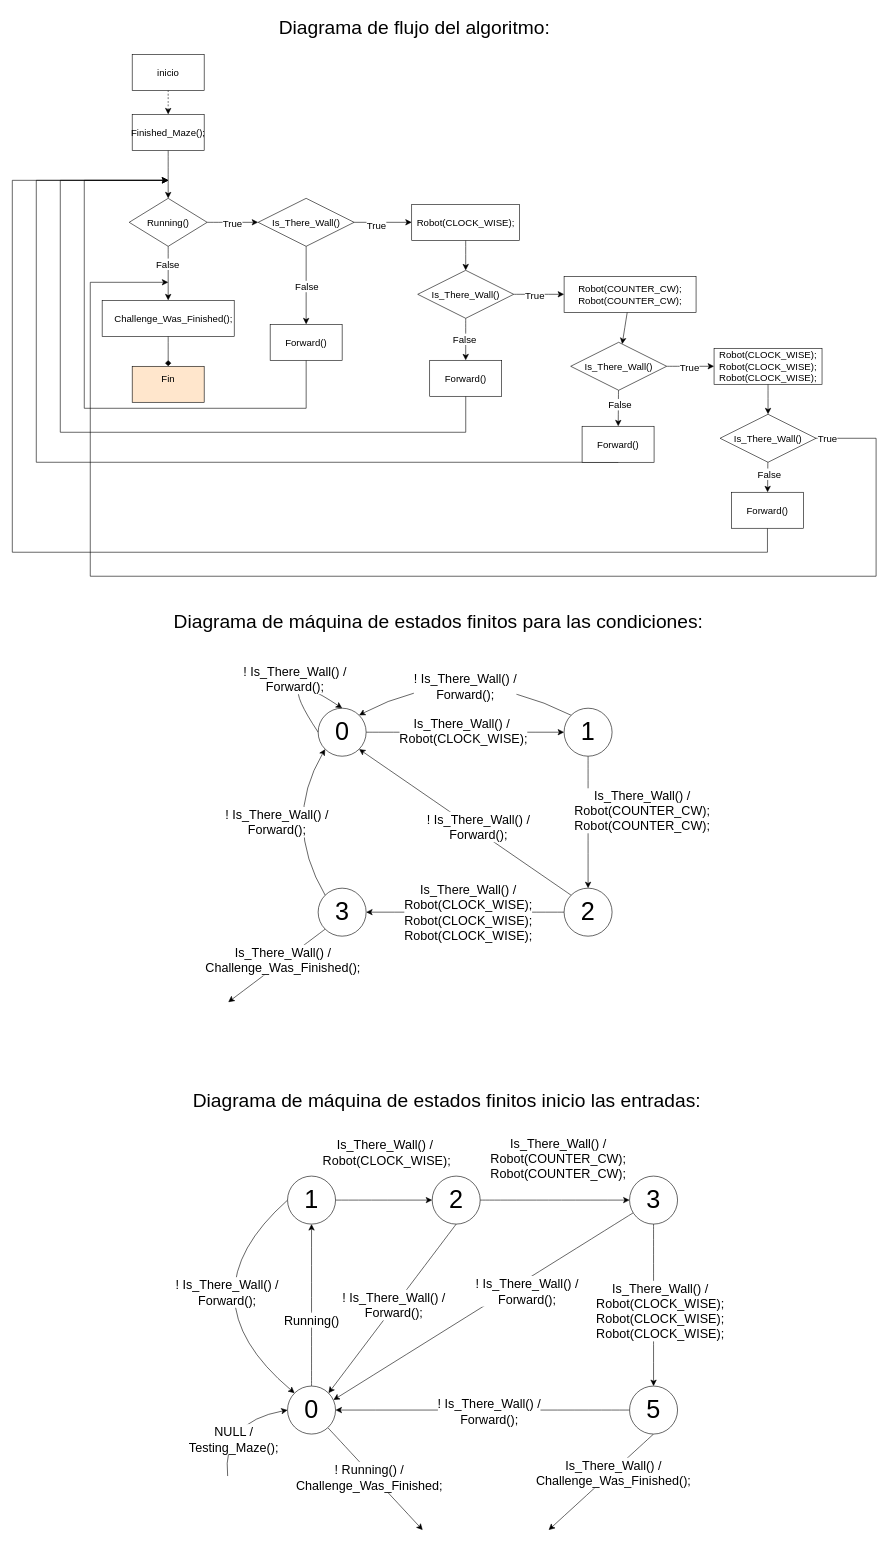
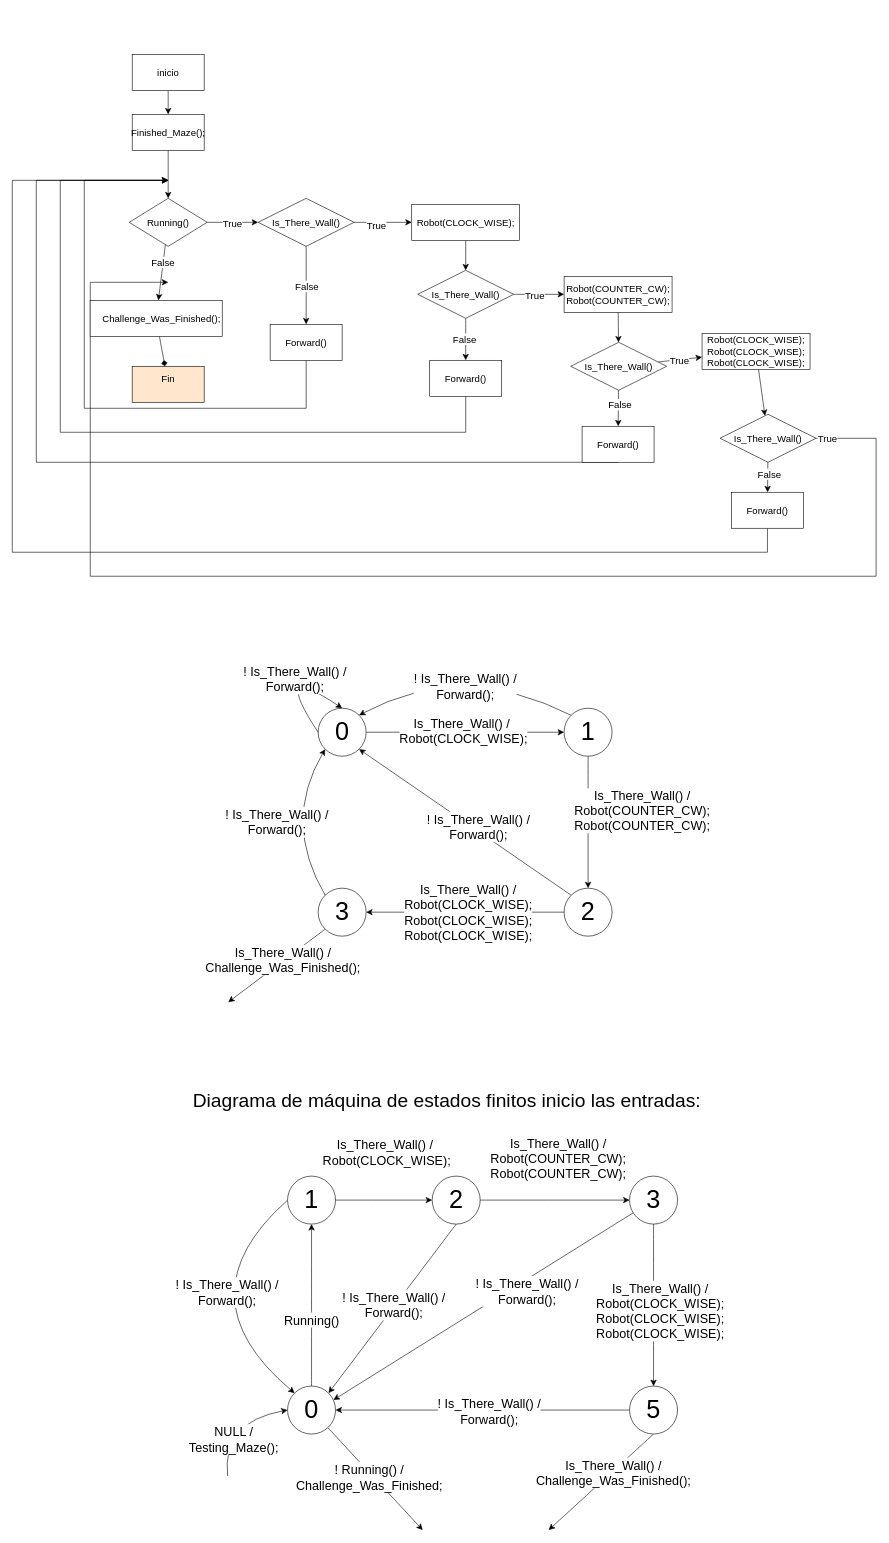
node "Diagrama de flujo del algoritmo:": removed
edge "inicio" -> "Finished_Maze();": style dashed -> solid
node "Robot(COUNTER_CW); Robot(COUNTER_CW);": size 132x36 -> 108x36
node "Challenge_Was_Finished();": moved (168, 318) -> (156, 318)
node "Robot(CLOCK_WISE); Robot(CLOCK_WISE); Robot(CLOCK_WISE);": moved (768, 366) -> (756, 351)
node "Diagrama de máquina de estados finitos para las condiciones:": removed
